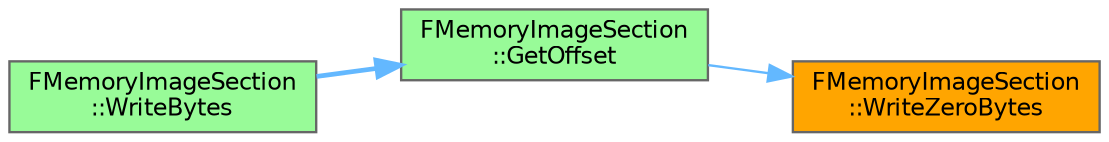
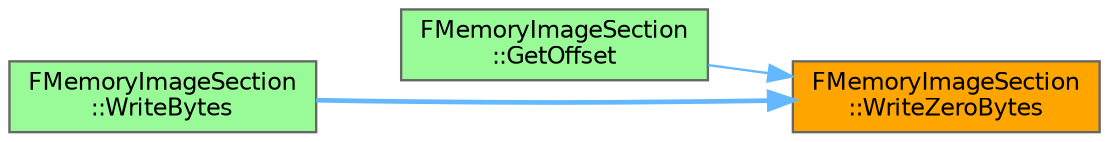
edge "FMemoryImageSection ::WriteBytes" -> "FMemoryImageSection ::GetOffset": now "FMemoryImageSection ::WriteBytes" -> "FMemoryImageSection ::WriteZeroBytes"
